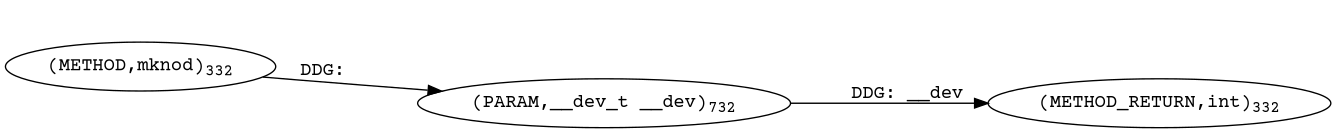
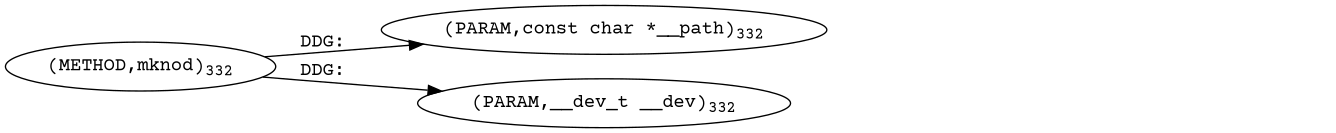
node "(PARAM,const char *__path)": added
node "(PARAM,__dev_t __dev)": text "732" -> "332"
node "(METHOD_RETURN,int)": removed
